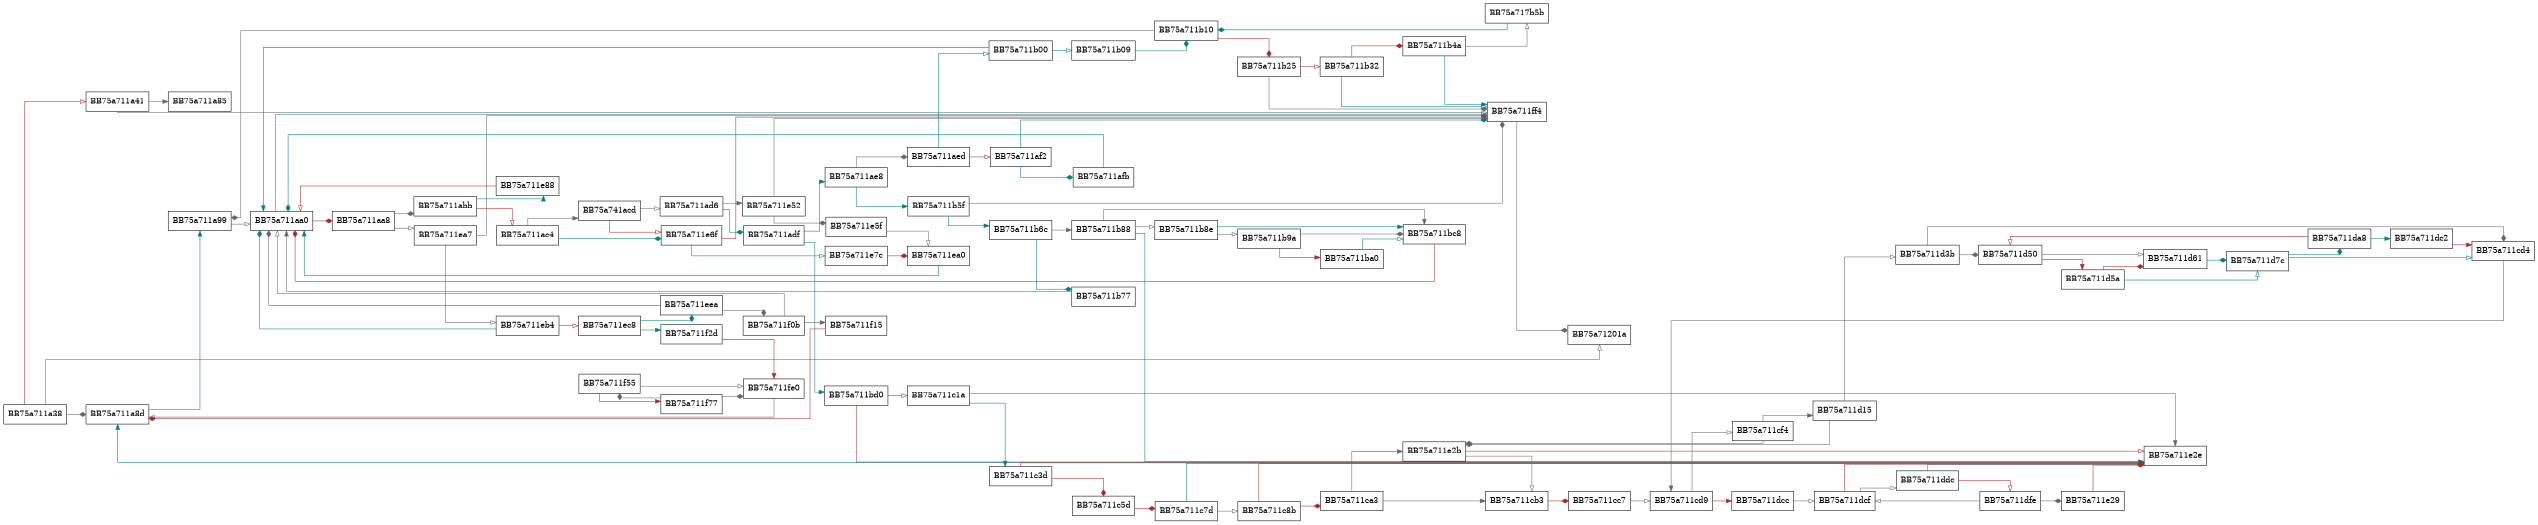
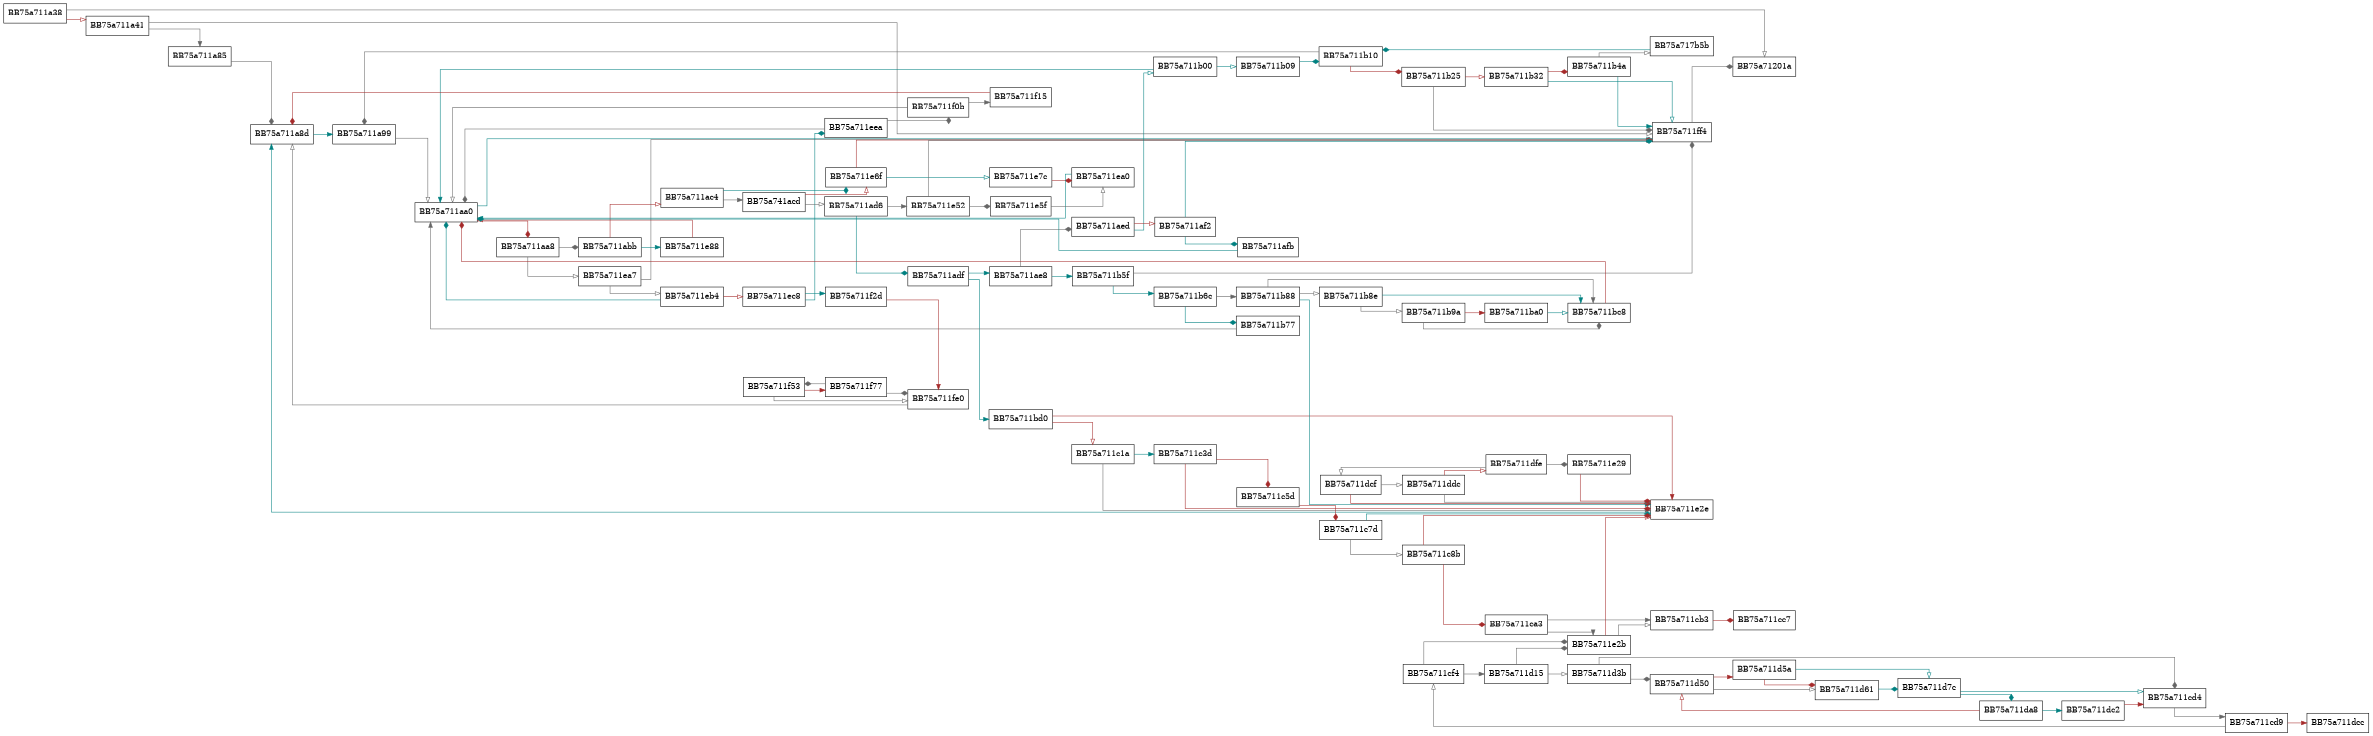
node "BB75a711f55": label "BB75a711f55" -> "BB75a711f53"
edge "BB75a711a38" -> "BB75a711a8d": now "BB75a711a85" -> "BB75a711a8d"
edge "BB75a711cc7" -> "BB75a711cd9": removed
edge "BB75a711dcc" -> "BB75a711dcf": removed
